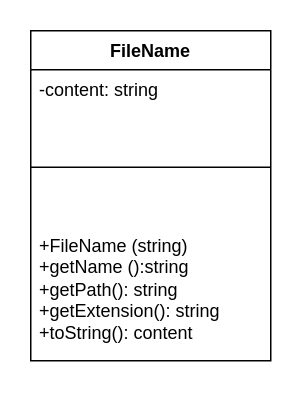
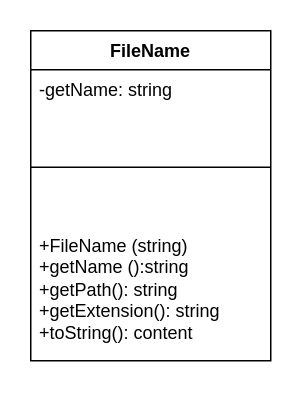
node "-content: string": label "-content: string" -> "-getName: string"
